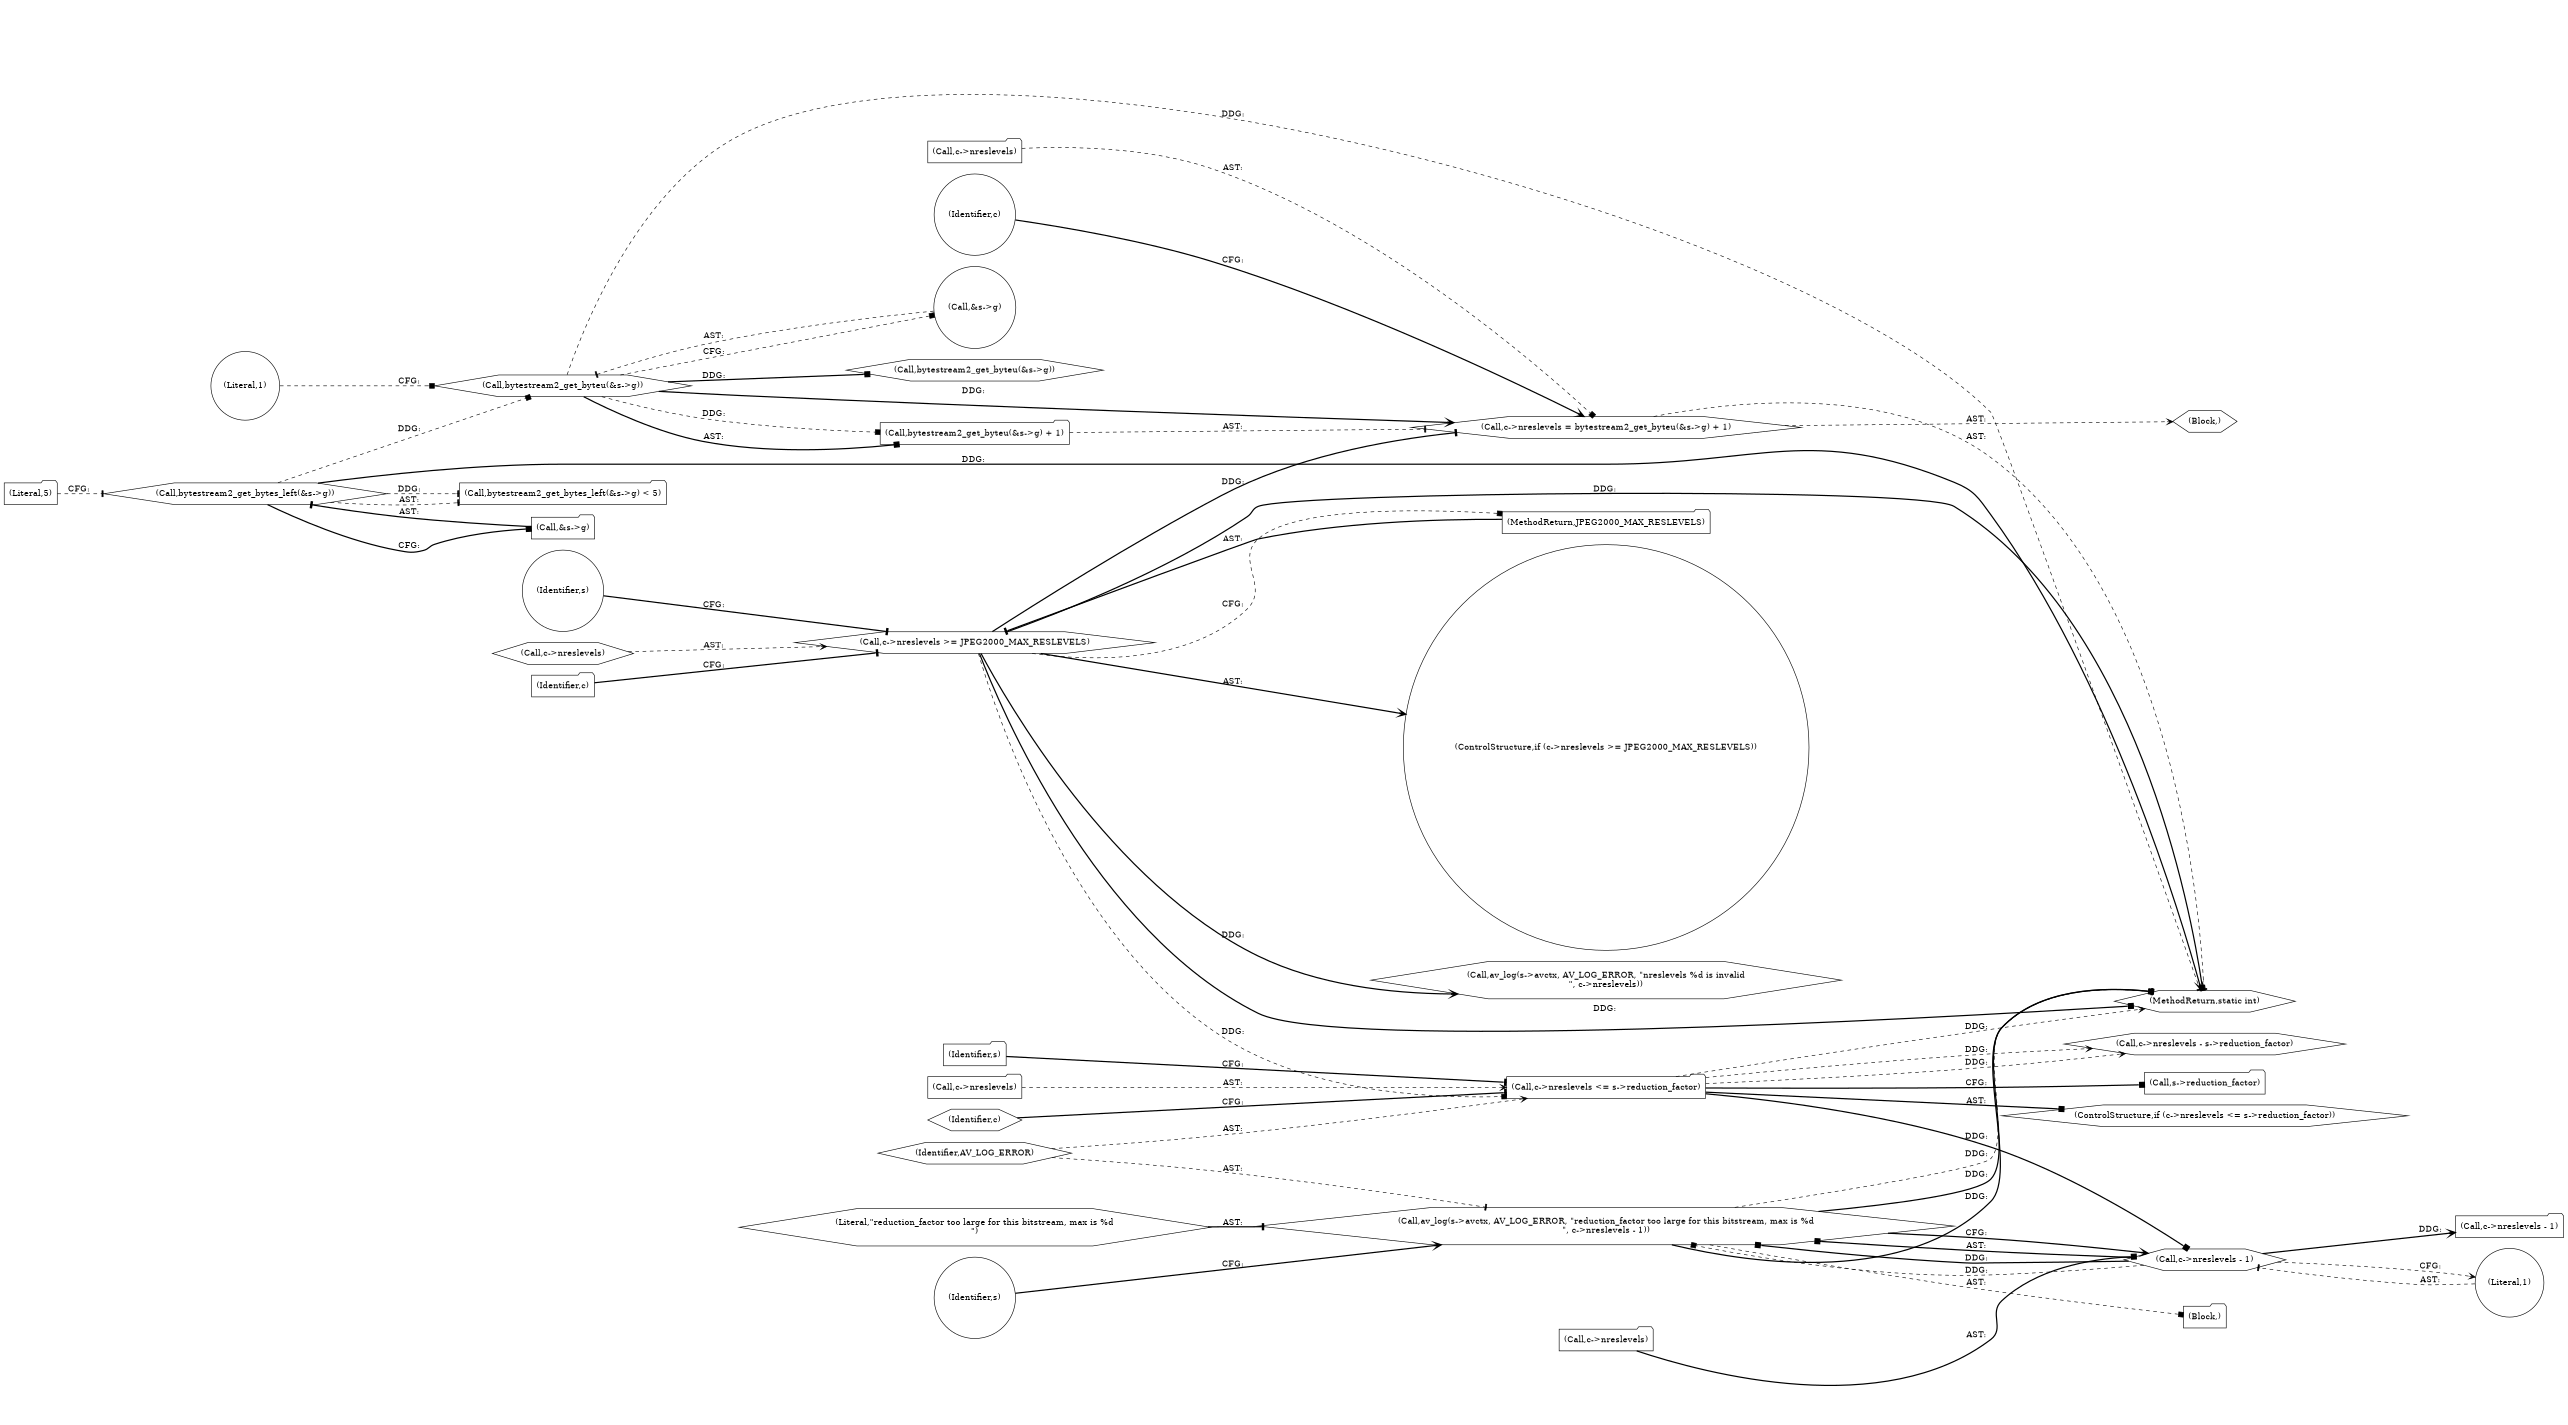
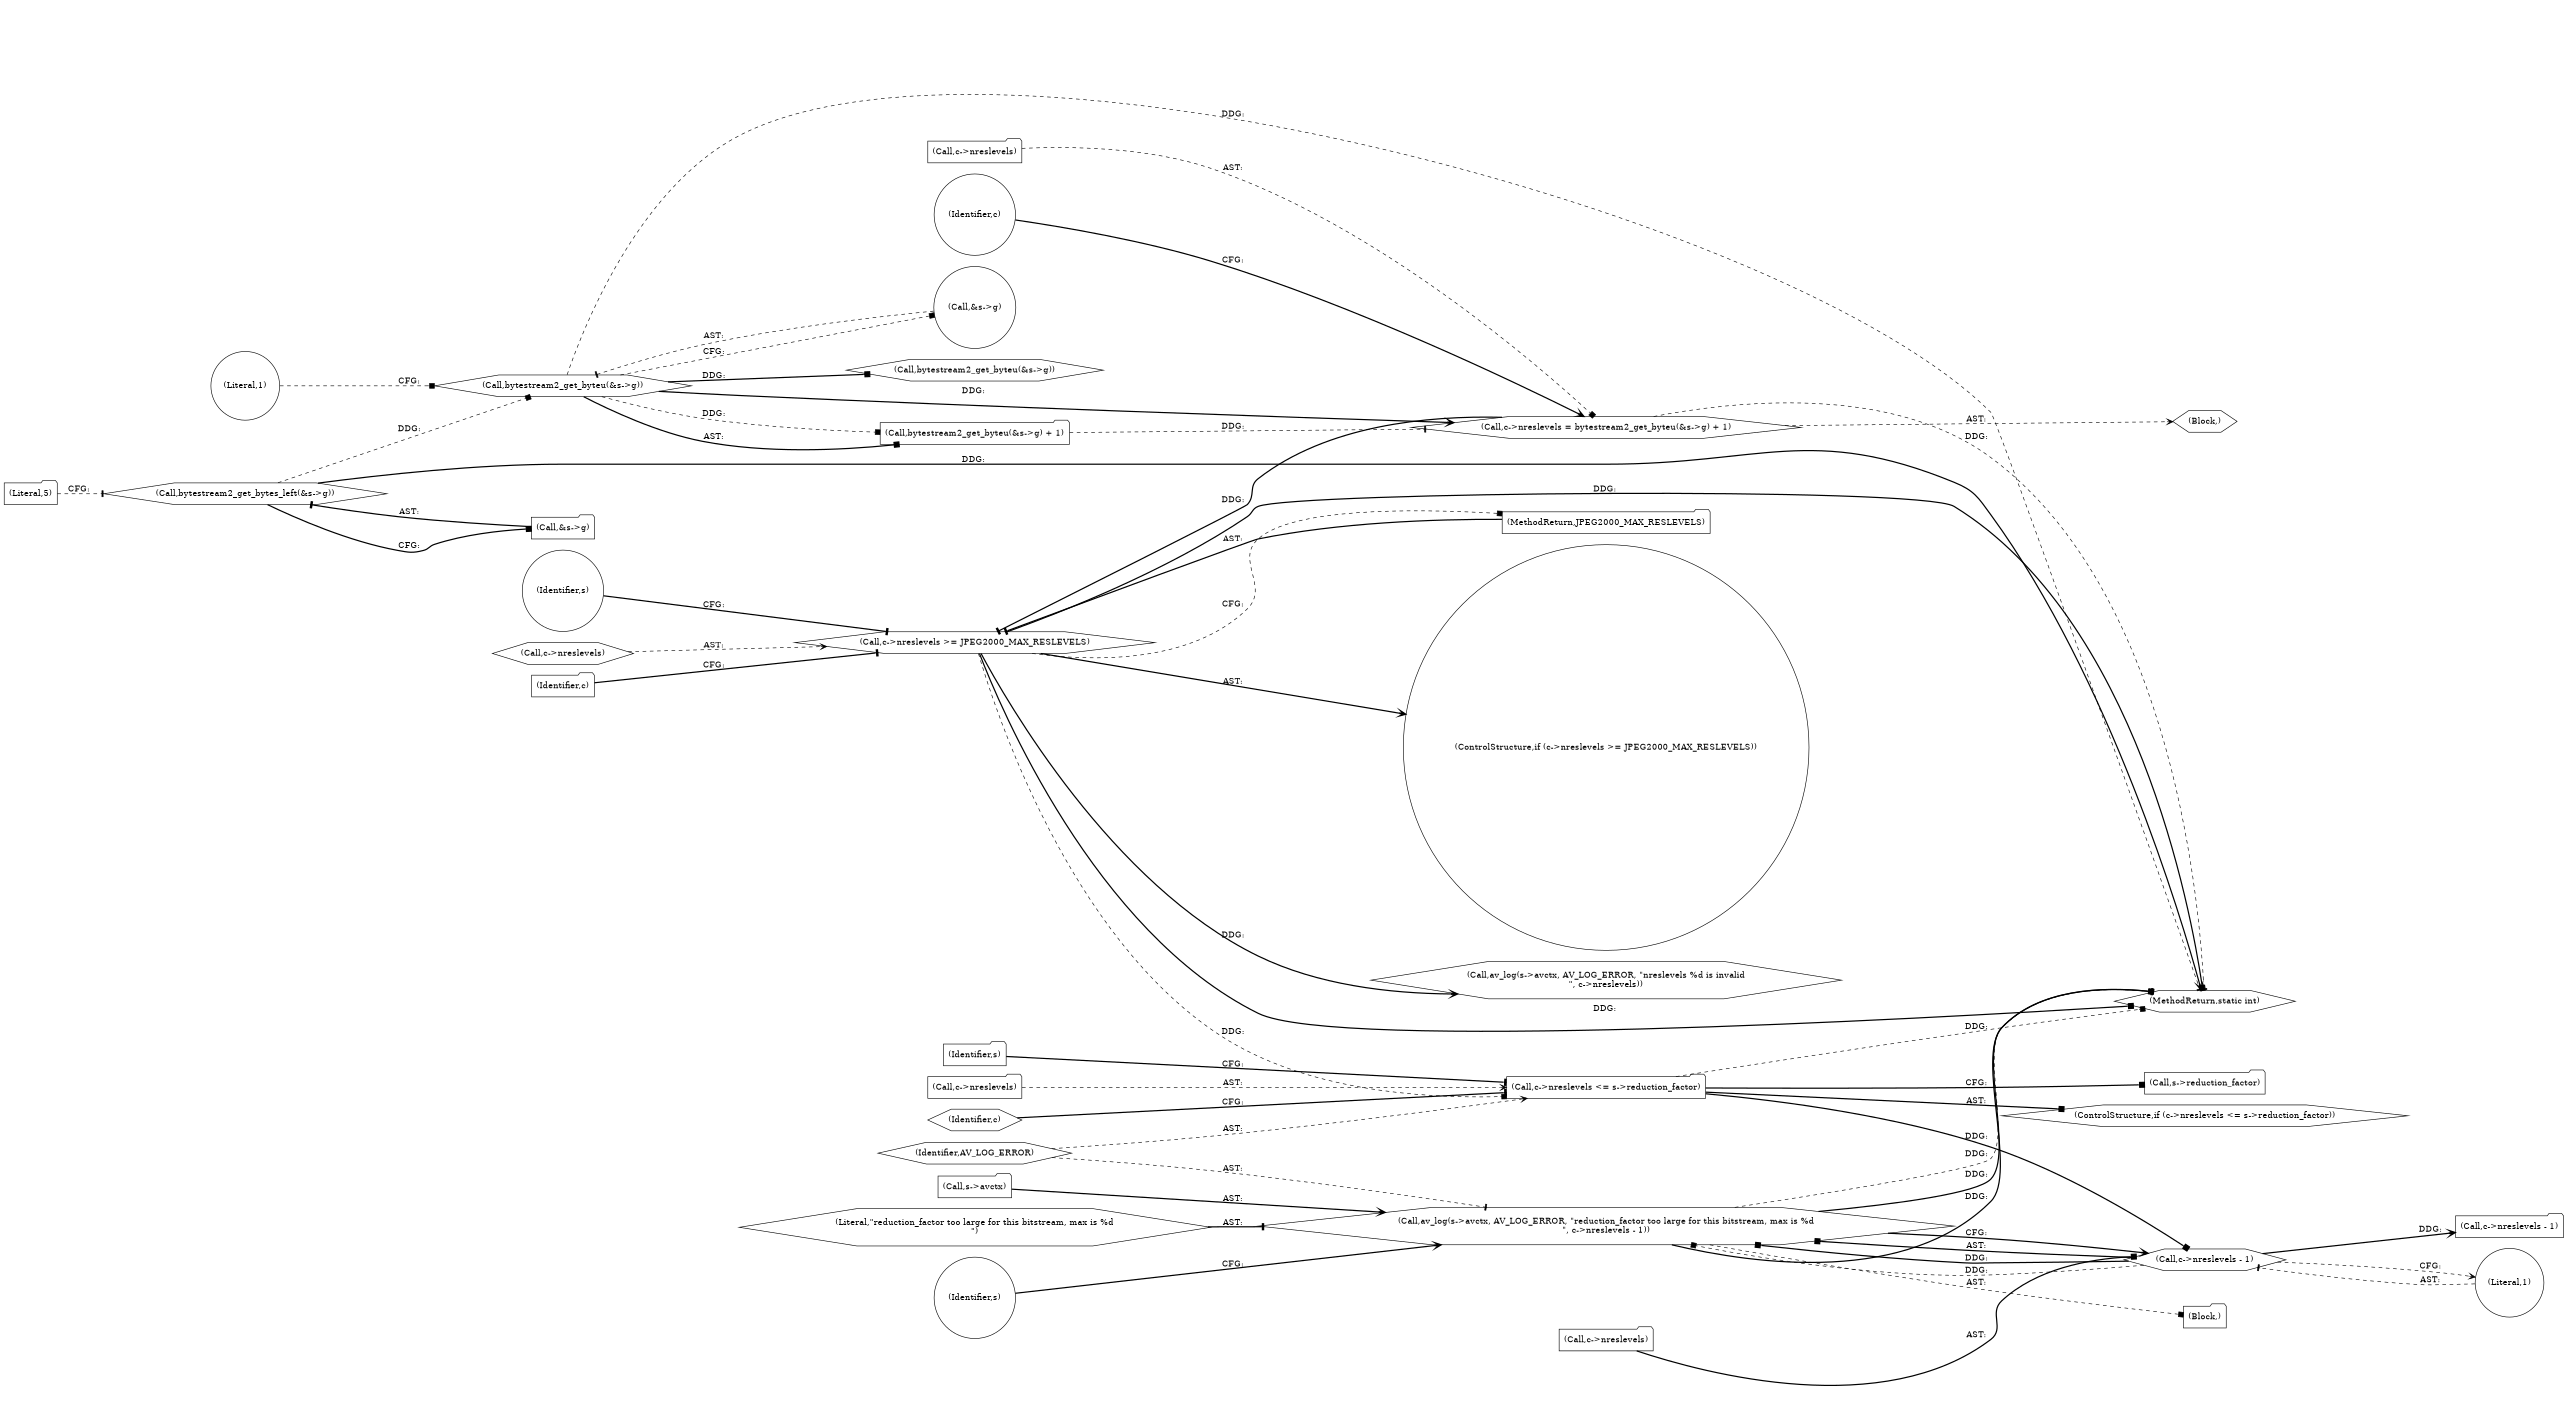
edge "(Call,bytestream2_get_byteu(&s->g) + 1)" -> "(Call,c->nreslevels = bytestream2_get_byteu(&s->g) + 1)": label "AST: " -> "DDG: "
edge "(Call,c->nreslevels = bytestream2_get_byteu(&s->g) + 1)" -> "(MethodReturn,static int)": label "AST: " -> "DDG: "
node "(Call,bytestream2_get_bytes_left(&s->g) < 5)": removed
edge "(Call,c->nreslevels >= JPEG2000_MAX_RESLEVELS)" -> "(Call,c->nreslevels = bytestream2_get_byteu(&s->g) + 1)": reversed
edge "(Call,c->nreslevels <= s->reduction_factor)" -> "(MethodReturn,static int)": arrowhead vee -> box
node "(Call,c->nreslevels - s->reduction_factor)": removed
node "(Call,s->avctx)": added
